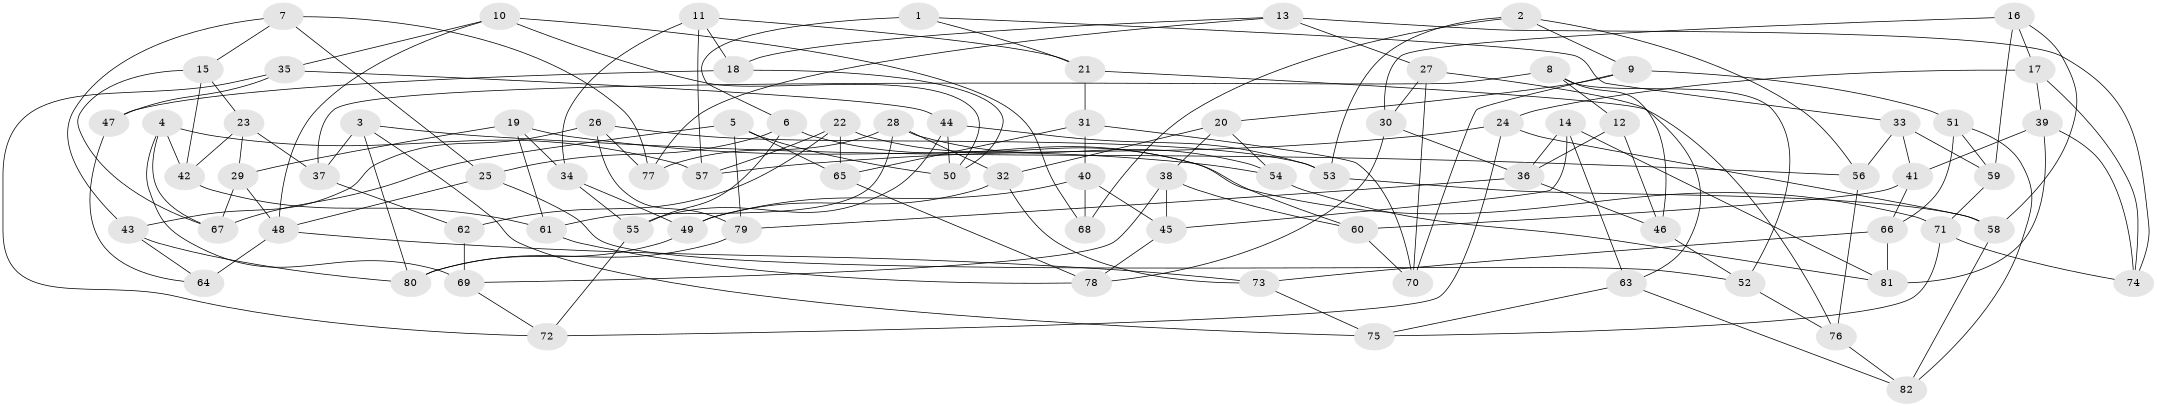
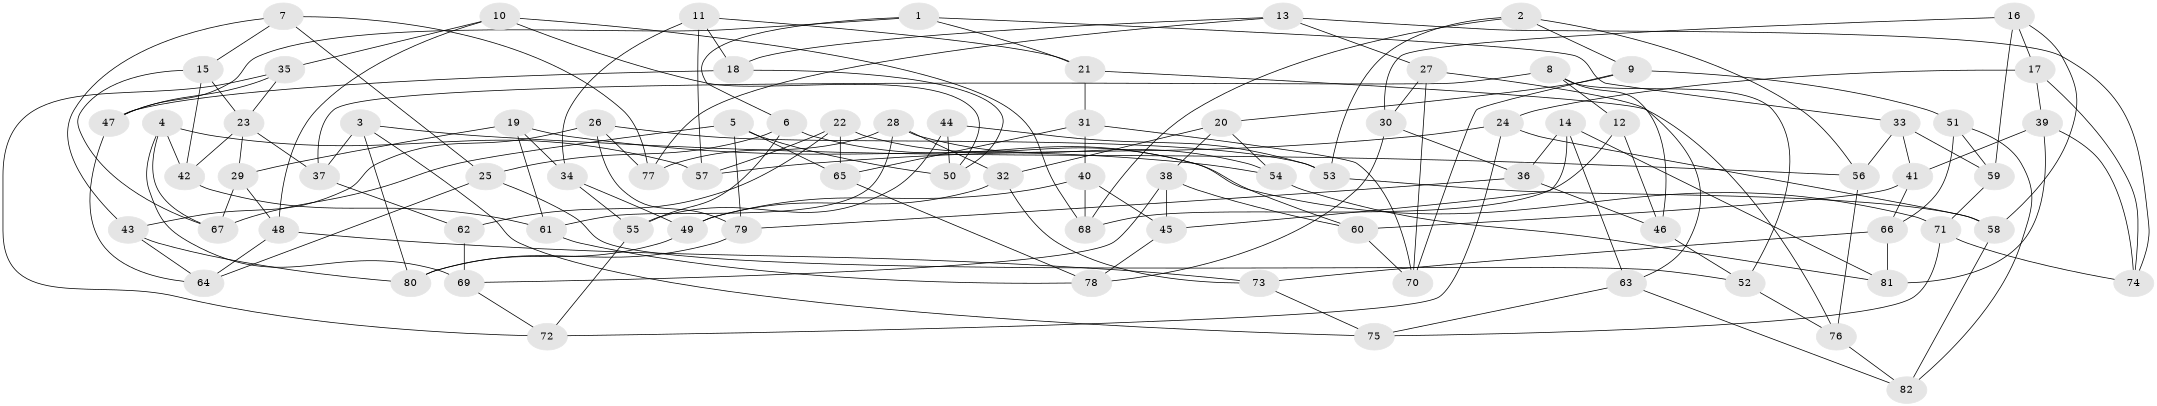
edge "1" -- "47": added
edge "35" -- "44": now "35" -- "23"
edge "12" -- "36": now "12" -- "68"
edge "25" -- "48": now "25" -- "64"
